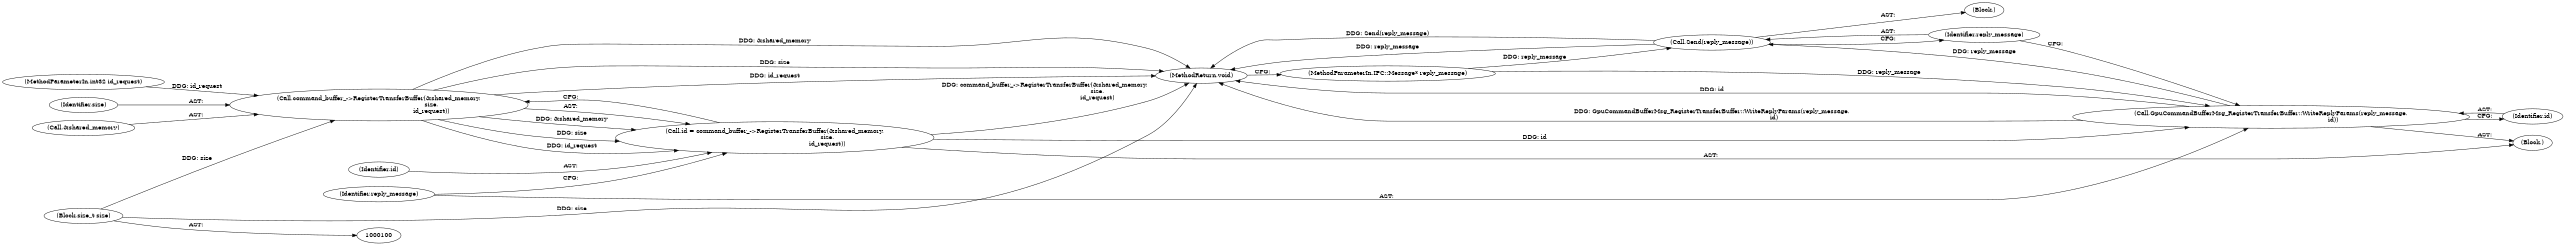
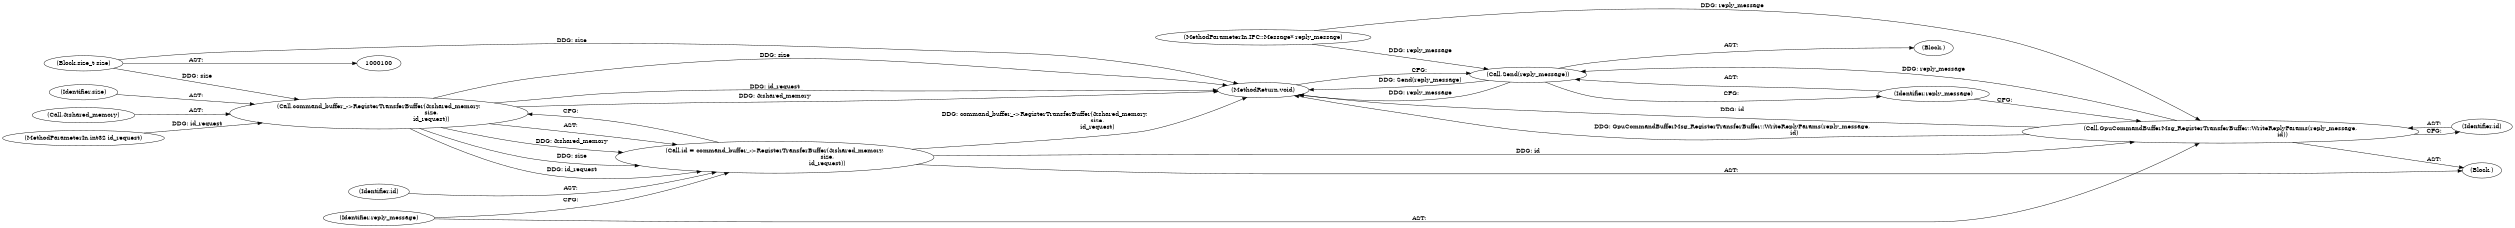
edge "(MethodReturn,void)" -> "(MethodParameterIn,IPC::Message* reply_message)": now "(MethodReturn,void)" -> "(Call,Send(reply_message))"
